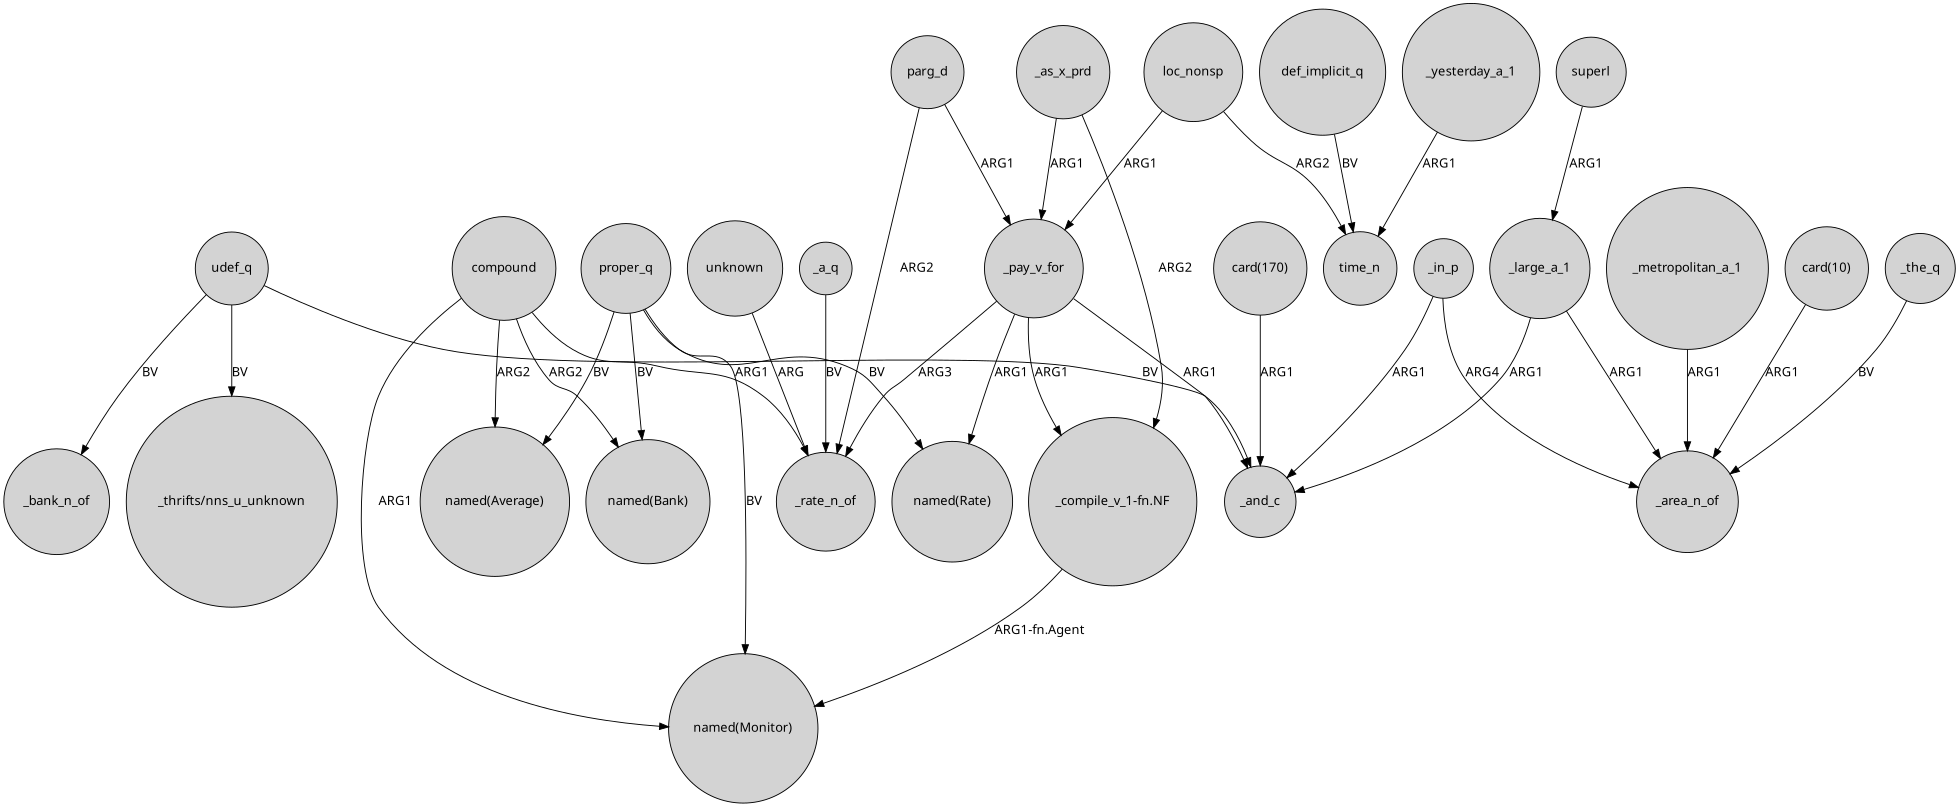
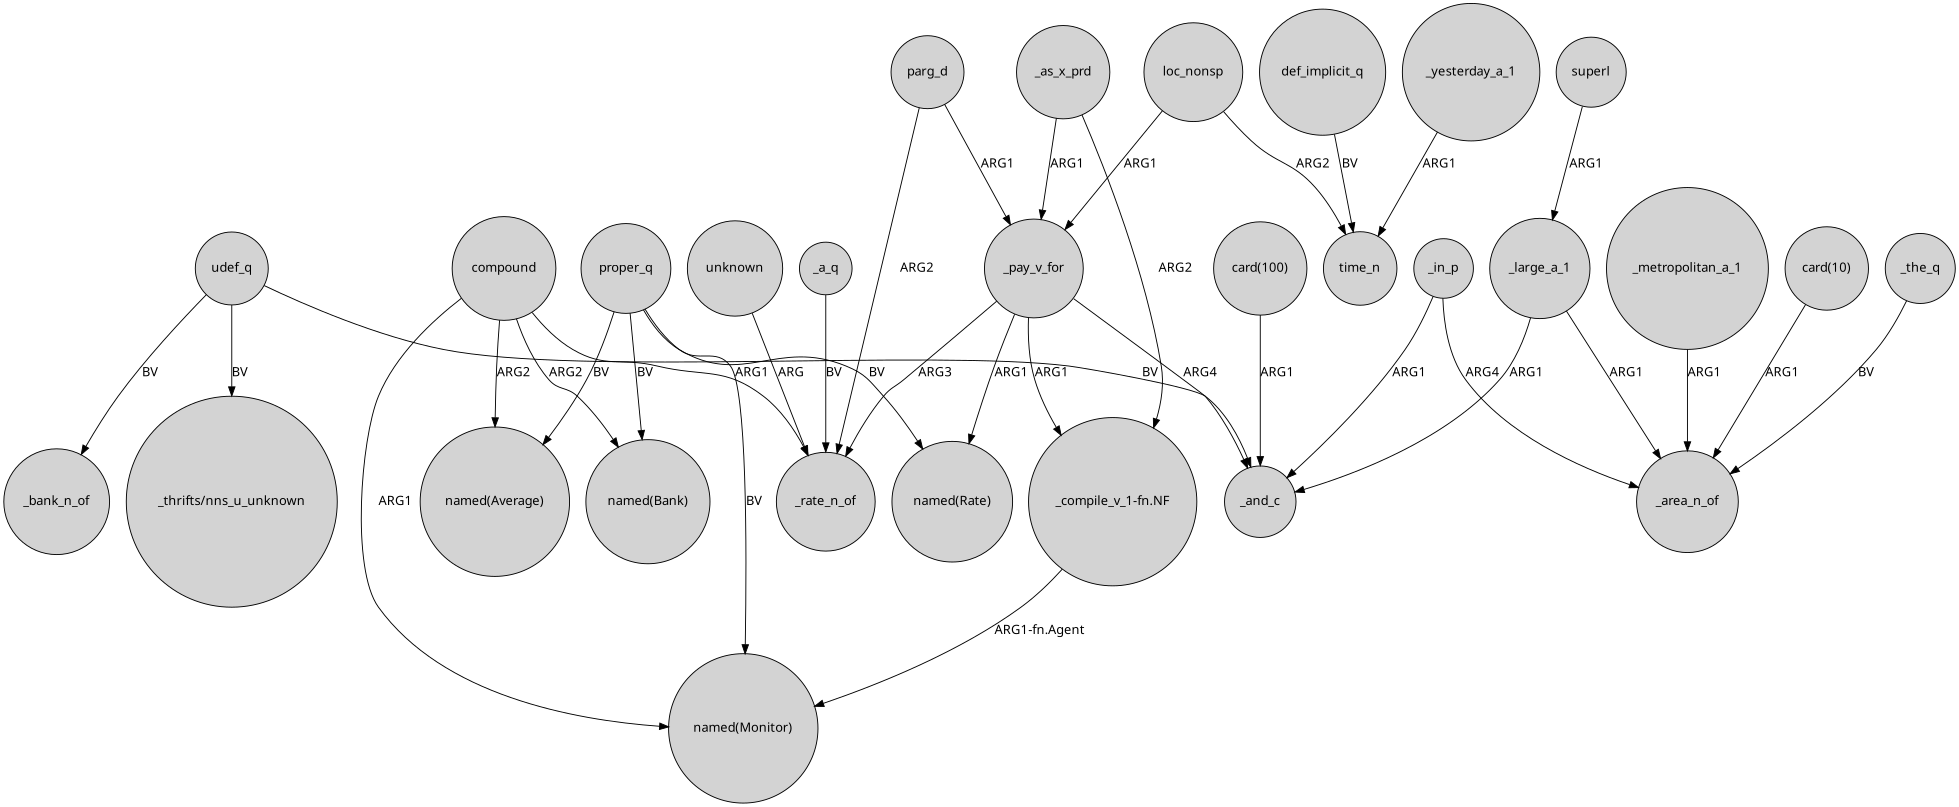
node "card(170)": label "card(170)" -> "card(100)"
edge "_pay_v_for" -> "_and_c": label "ARG1" -> "ARG4"
